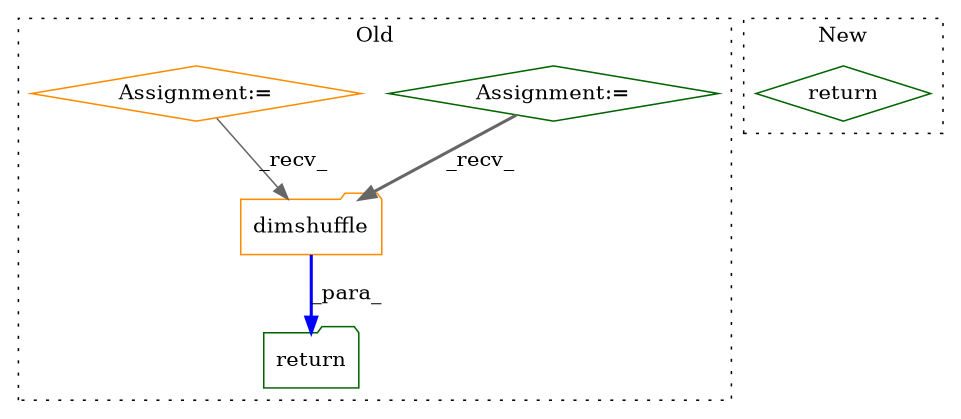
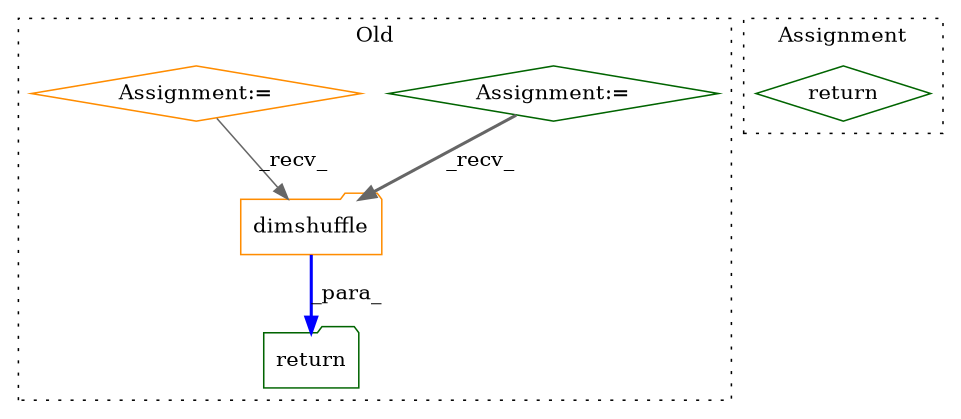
cluster "New": label "New" -> "Assignment"
